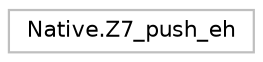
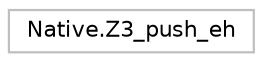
node "Native.Z7_push_eh": label "Native.Z7_push_eh" -> "Native.Z3_push_eh"
